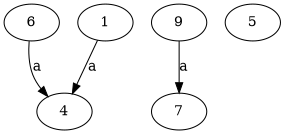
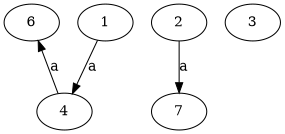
node "9": label "9" -> "2"
node "5": label "5" -> "3"
edge "6" -> "4": reversed
